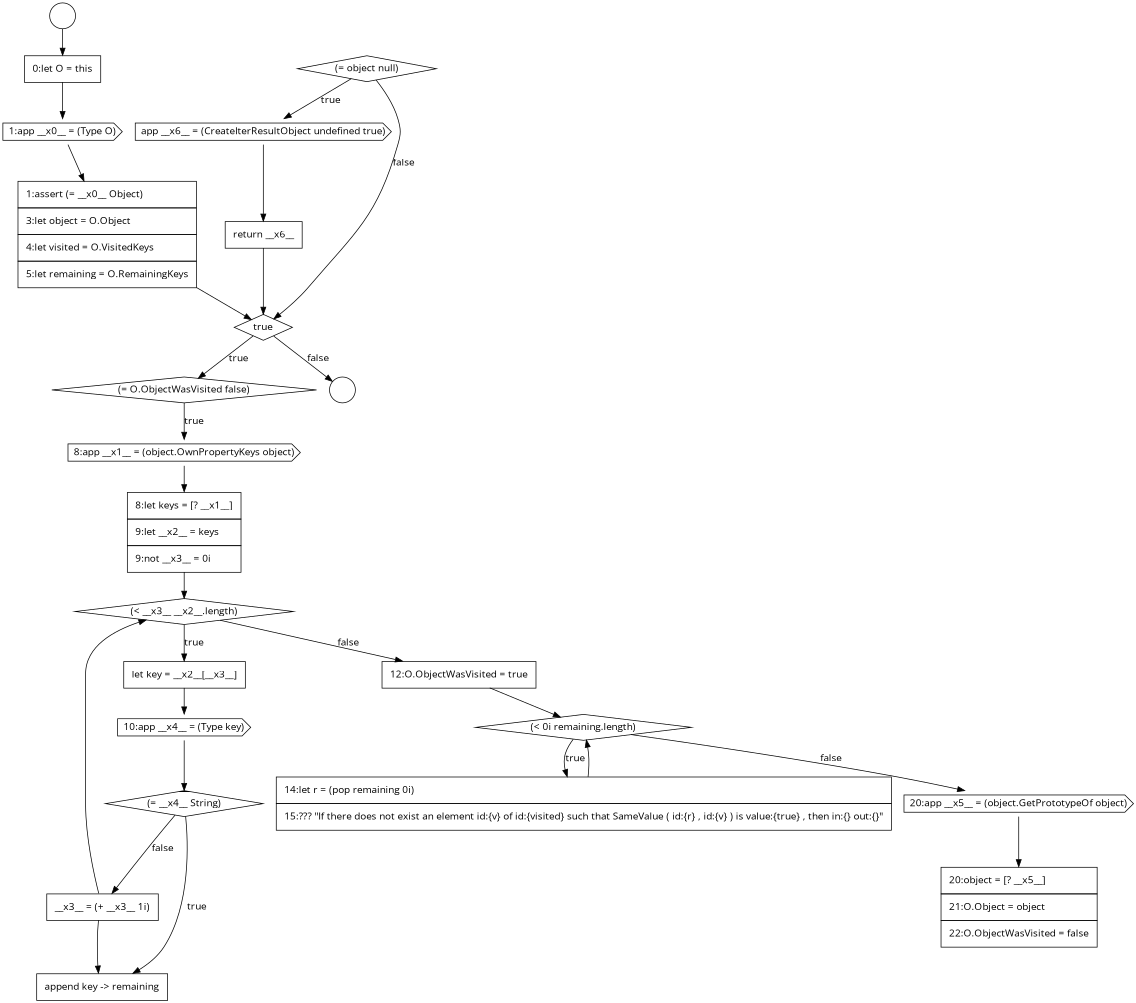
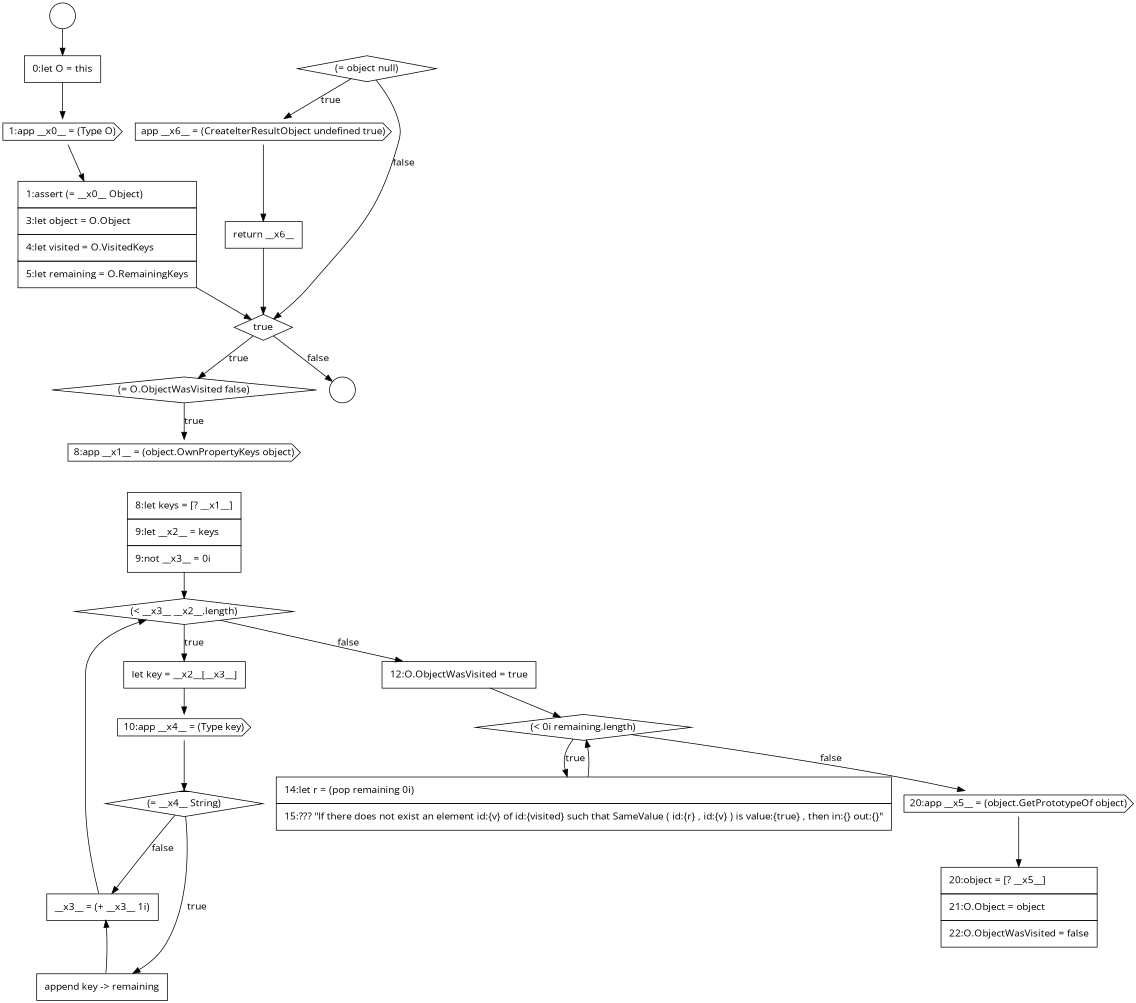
edge "8:app __x1__ = (object.OwnPropertyKeys object)" -> "8:let keys = [? __x1__]": removed
edge "__x3__ = (+ __x3__ 1i)" -> "append key -> remaining": reversed
